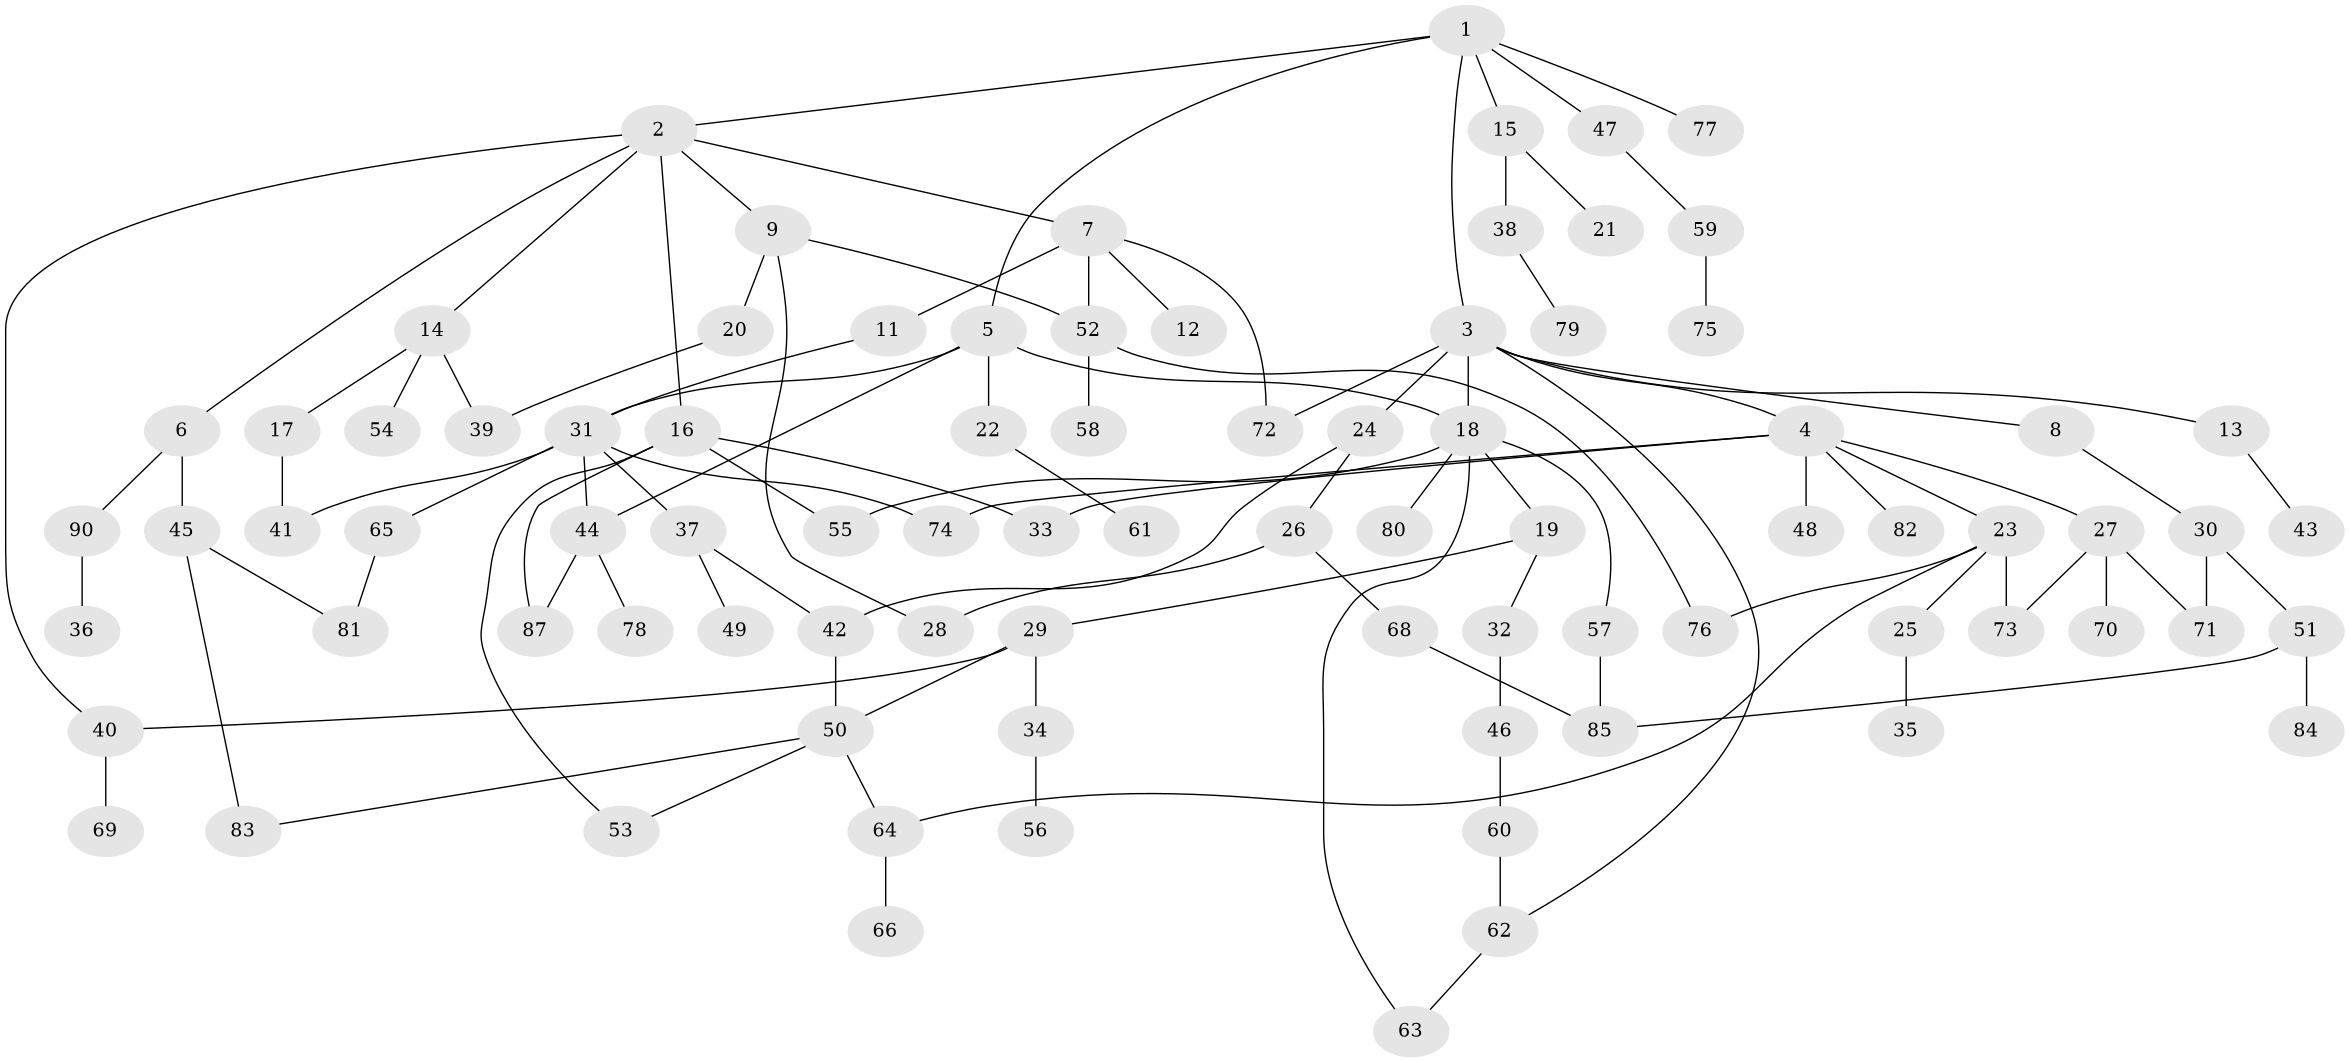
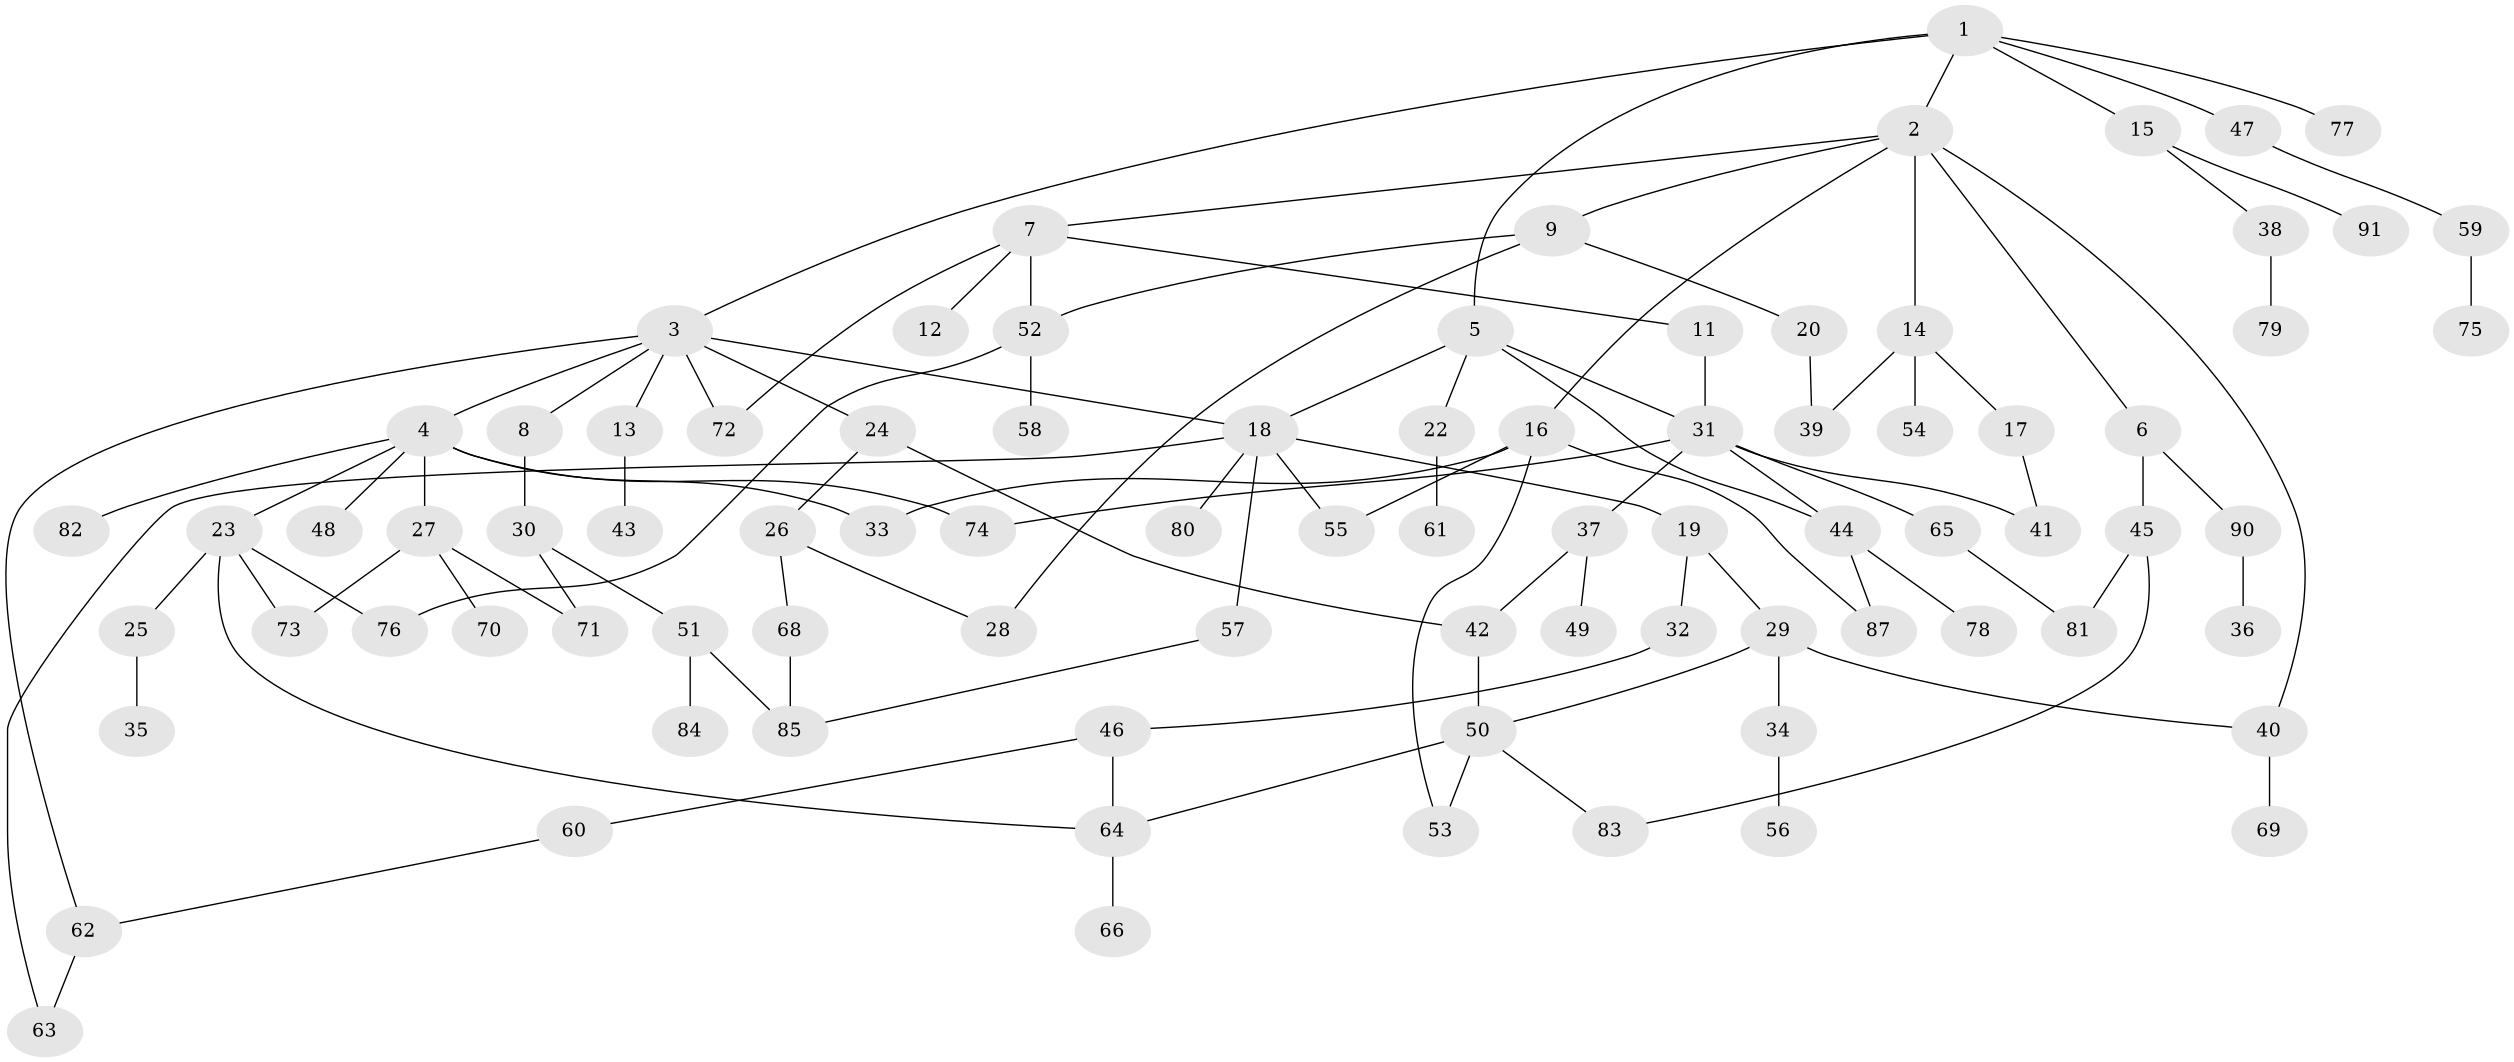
node "21": label "21" -> "91"
edge "46" -- "64": added
